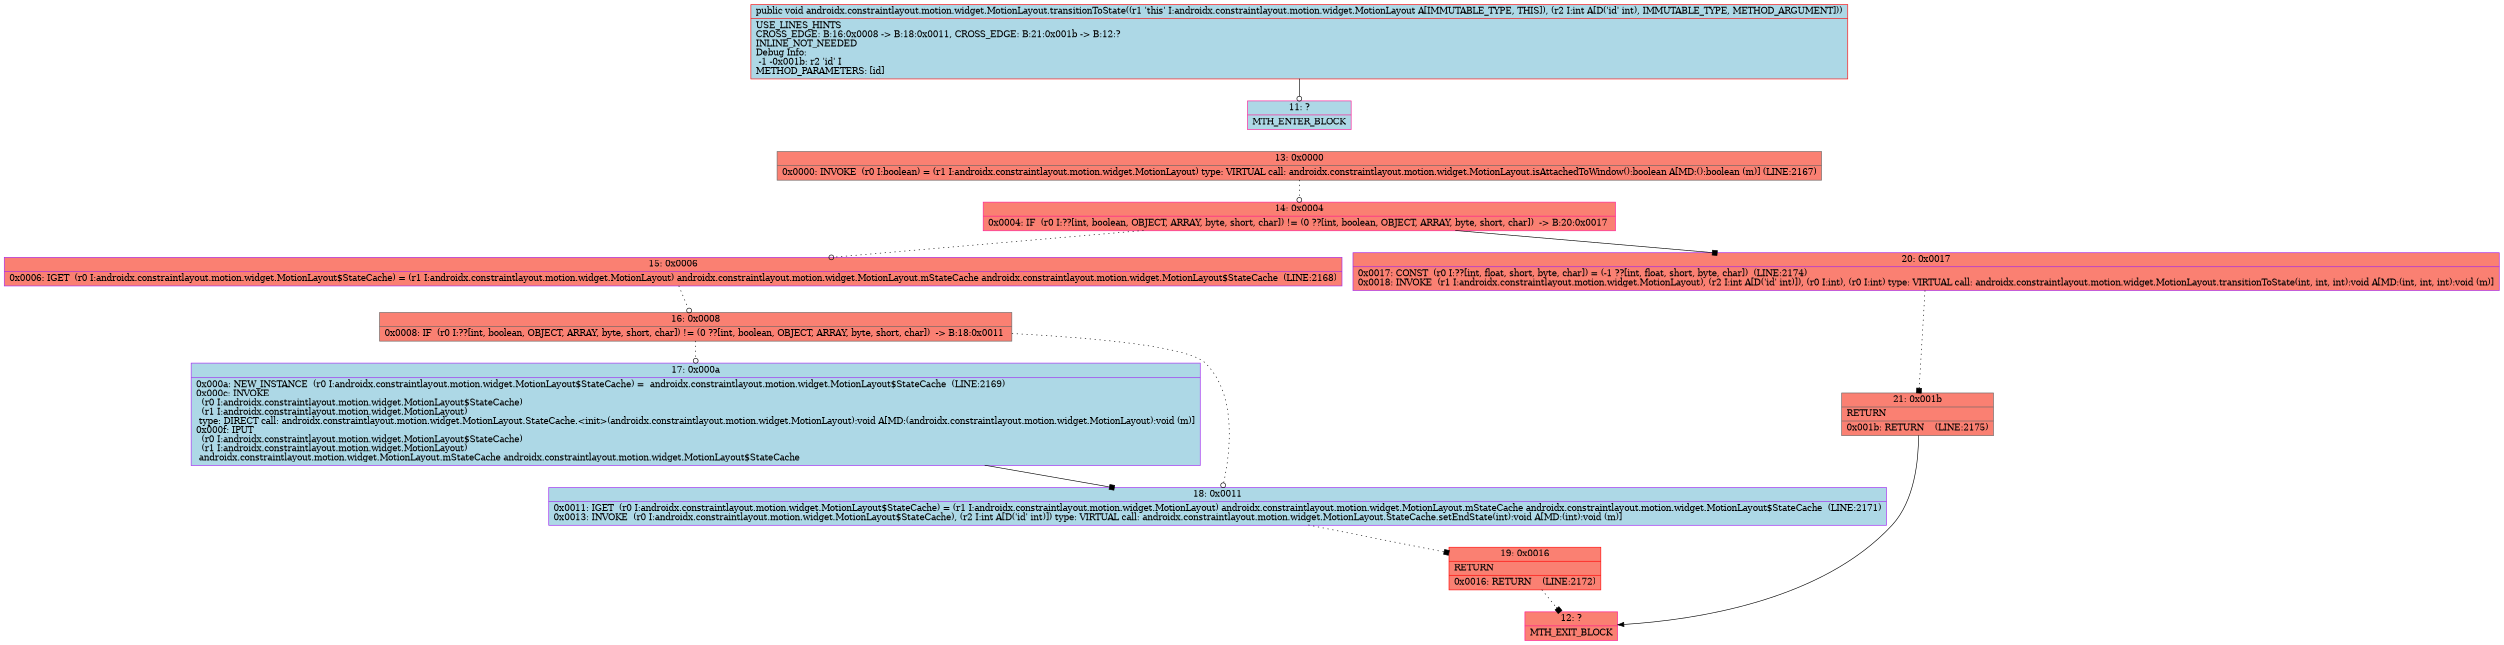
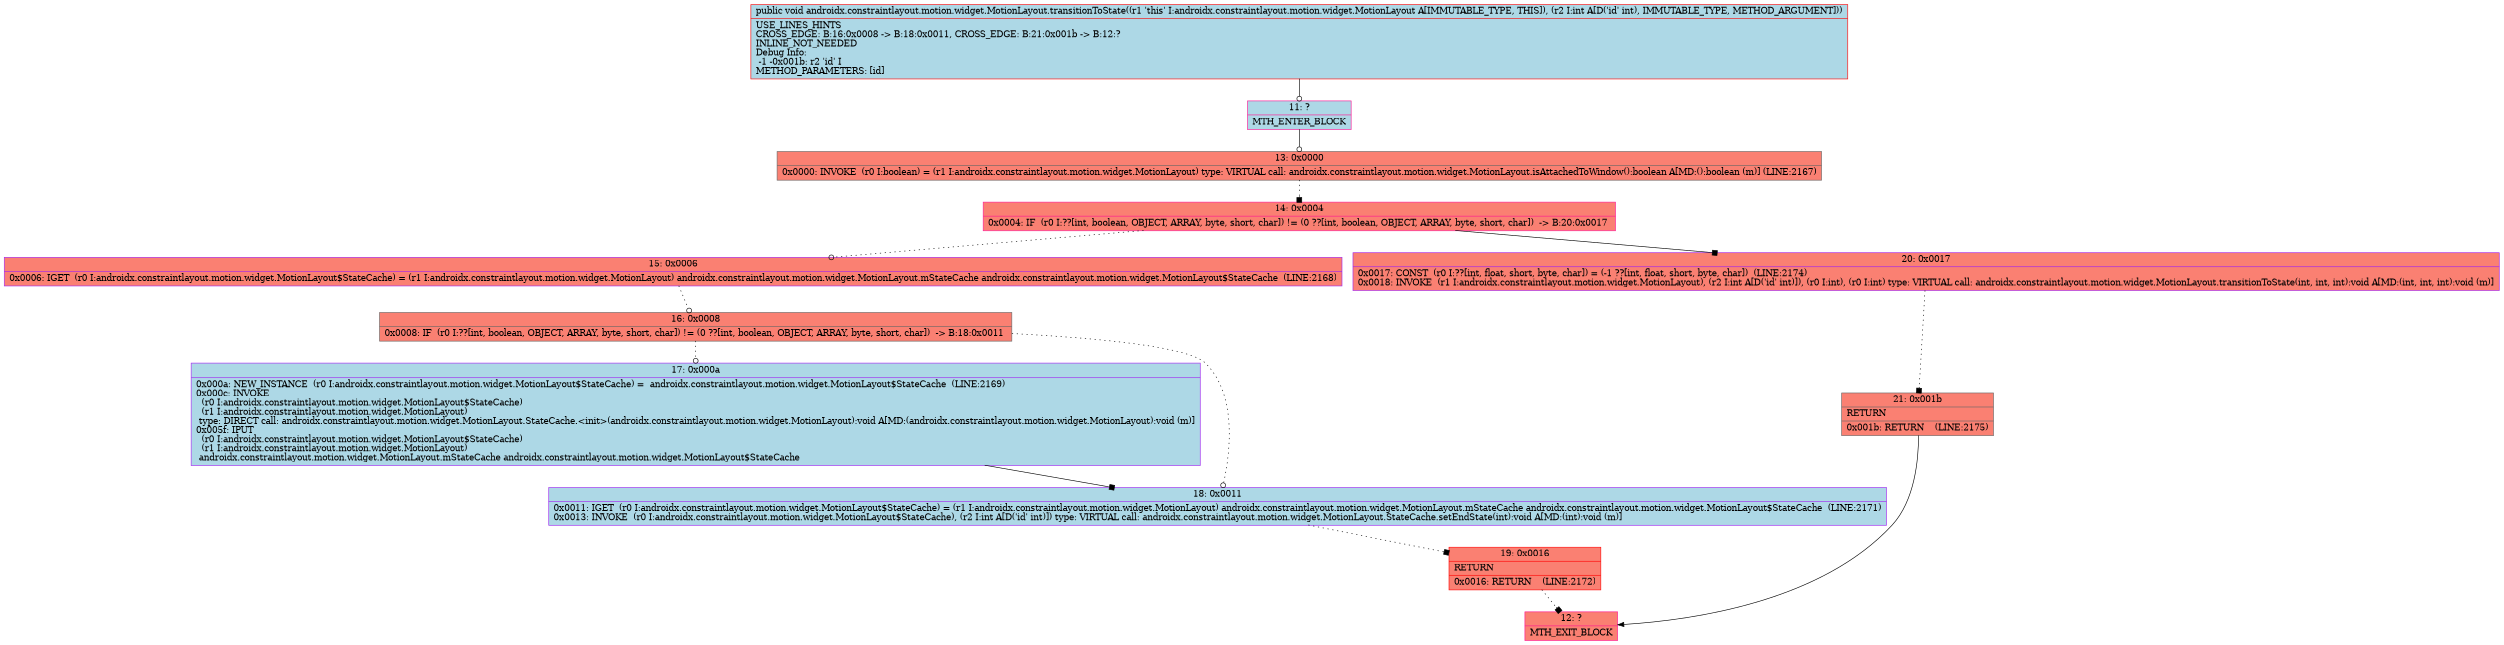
edge "11: ?" -> "13: 0x0000": added
edge "13: 0x0000" -> "14: 0x0004": arrowhead odot -> box
node "17: 0x000a": text "0x000f: IPUT" -> "0x005f: IPUT"
